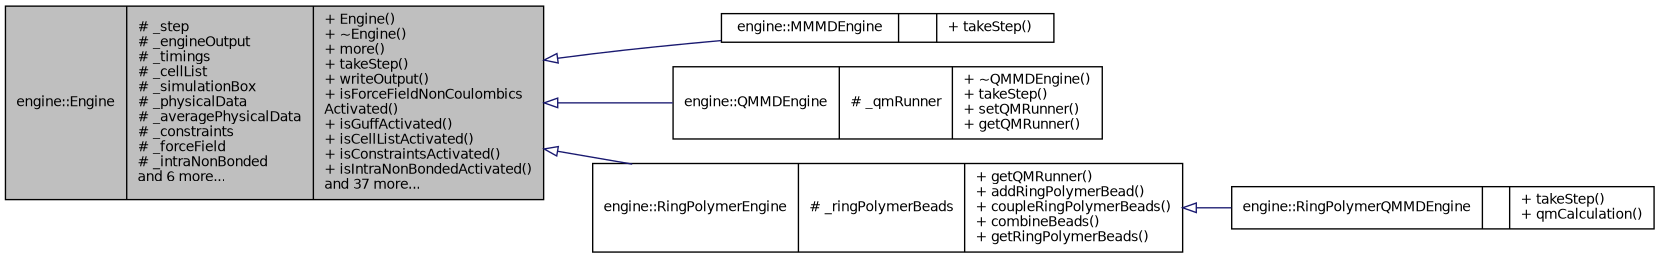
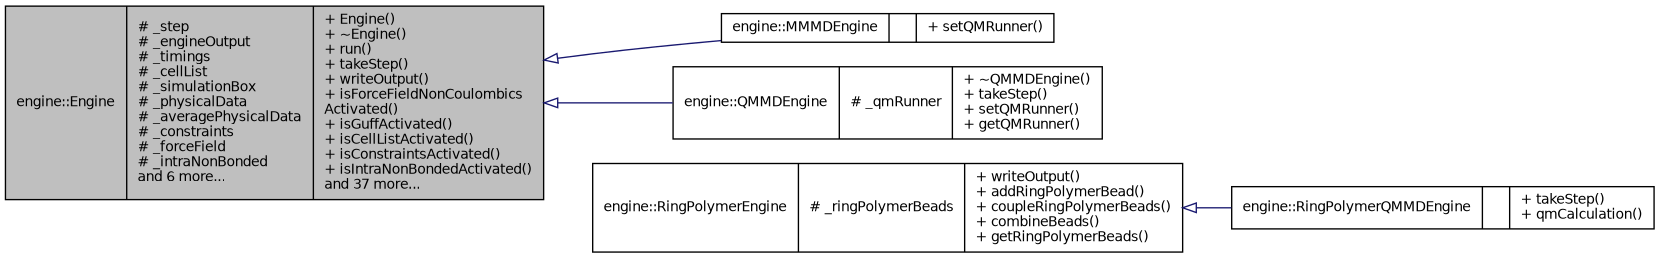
node "engine::MMMDEngine": text "+ takeStep()" -> "+ setQMRunner()"
node "engine::Engine": text "+ more()" -> "+ run()"
edge "engine::RingPolymerEngine" -> "engine::Engine": removed
node "engine::RingPolymerEngine": text "+ getQMRunner()" -> "+ writeOutput()"
